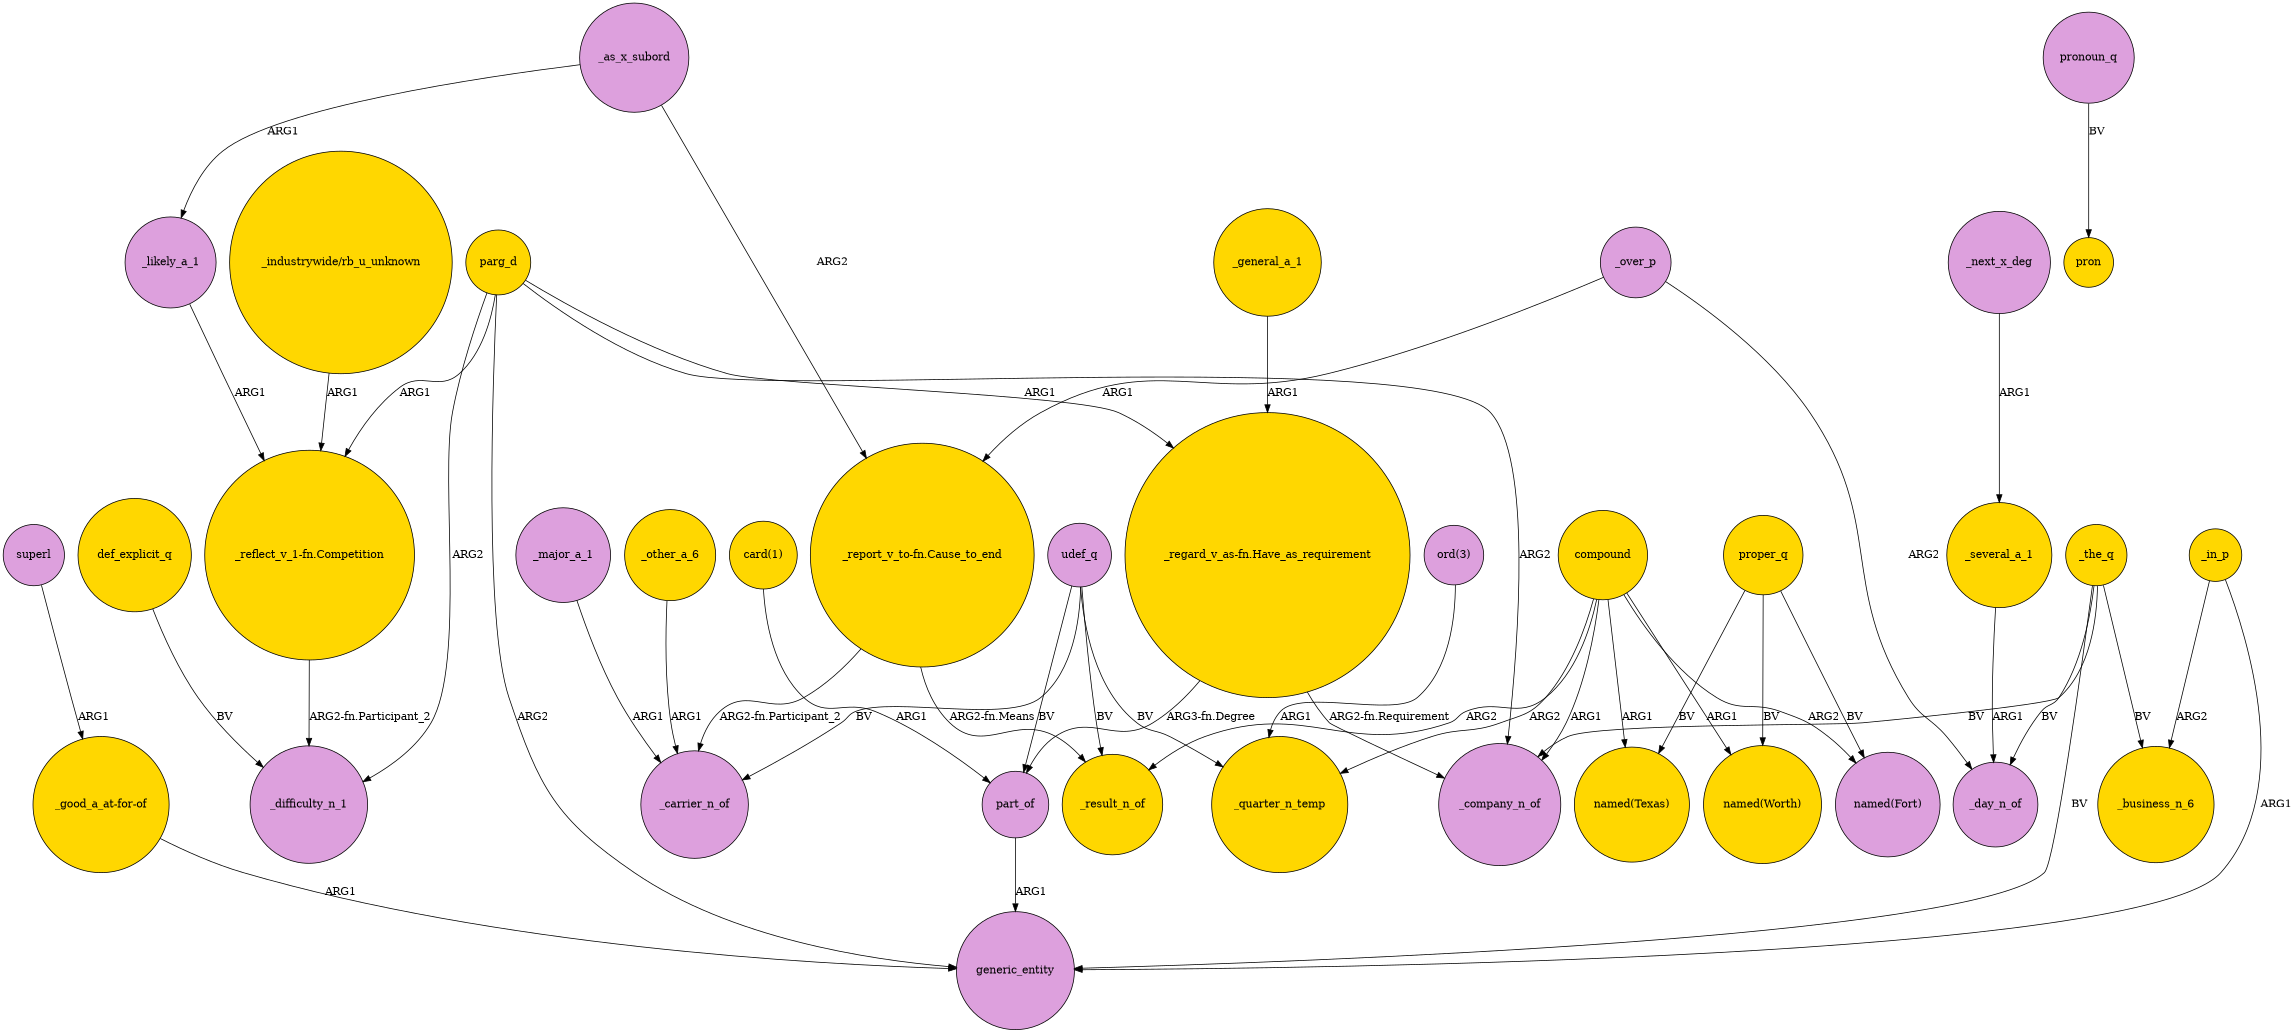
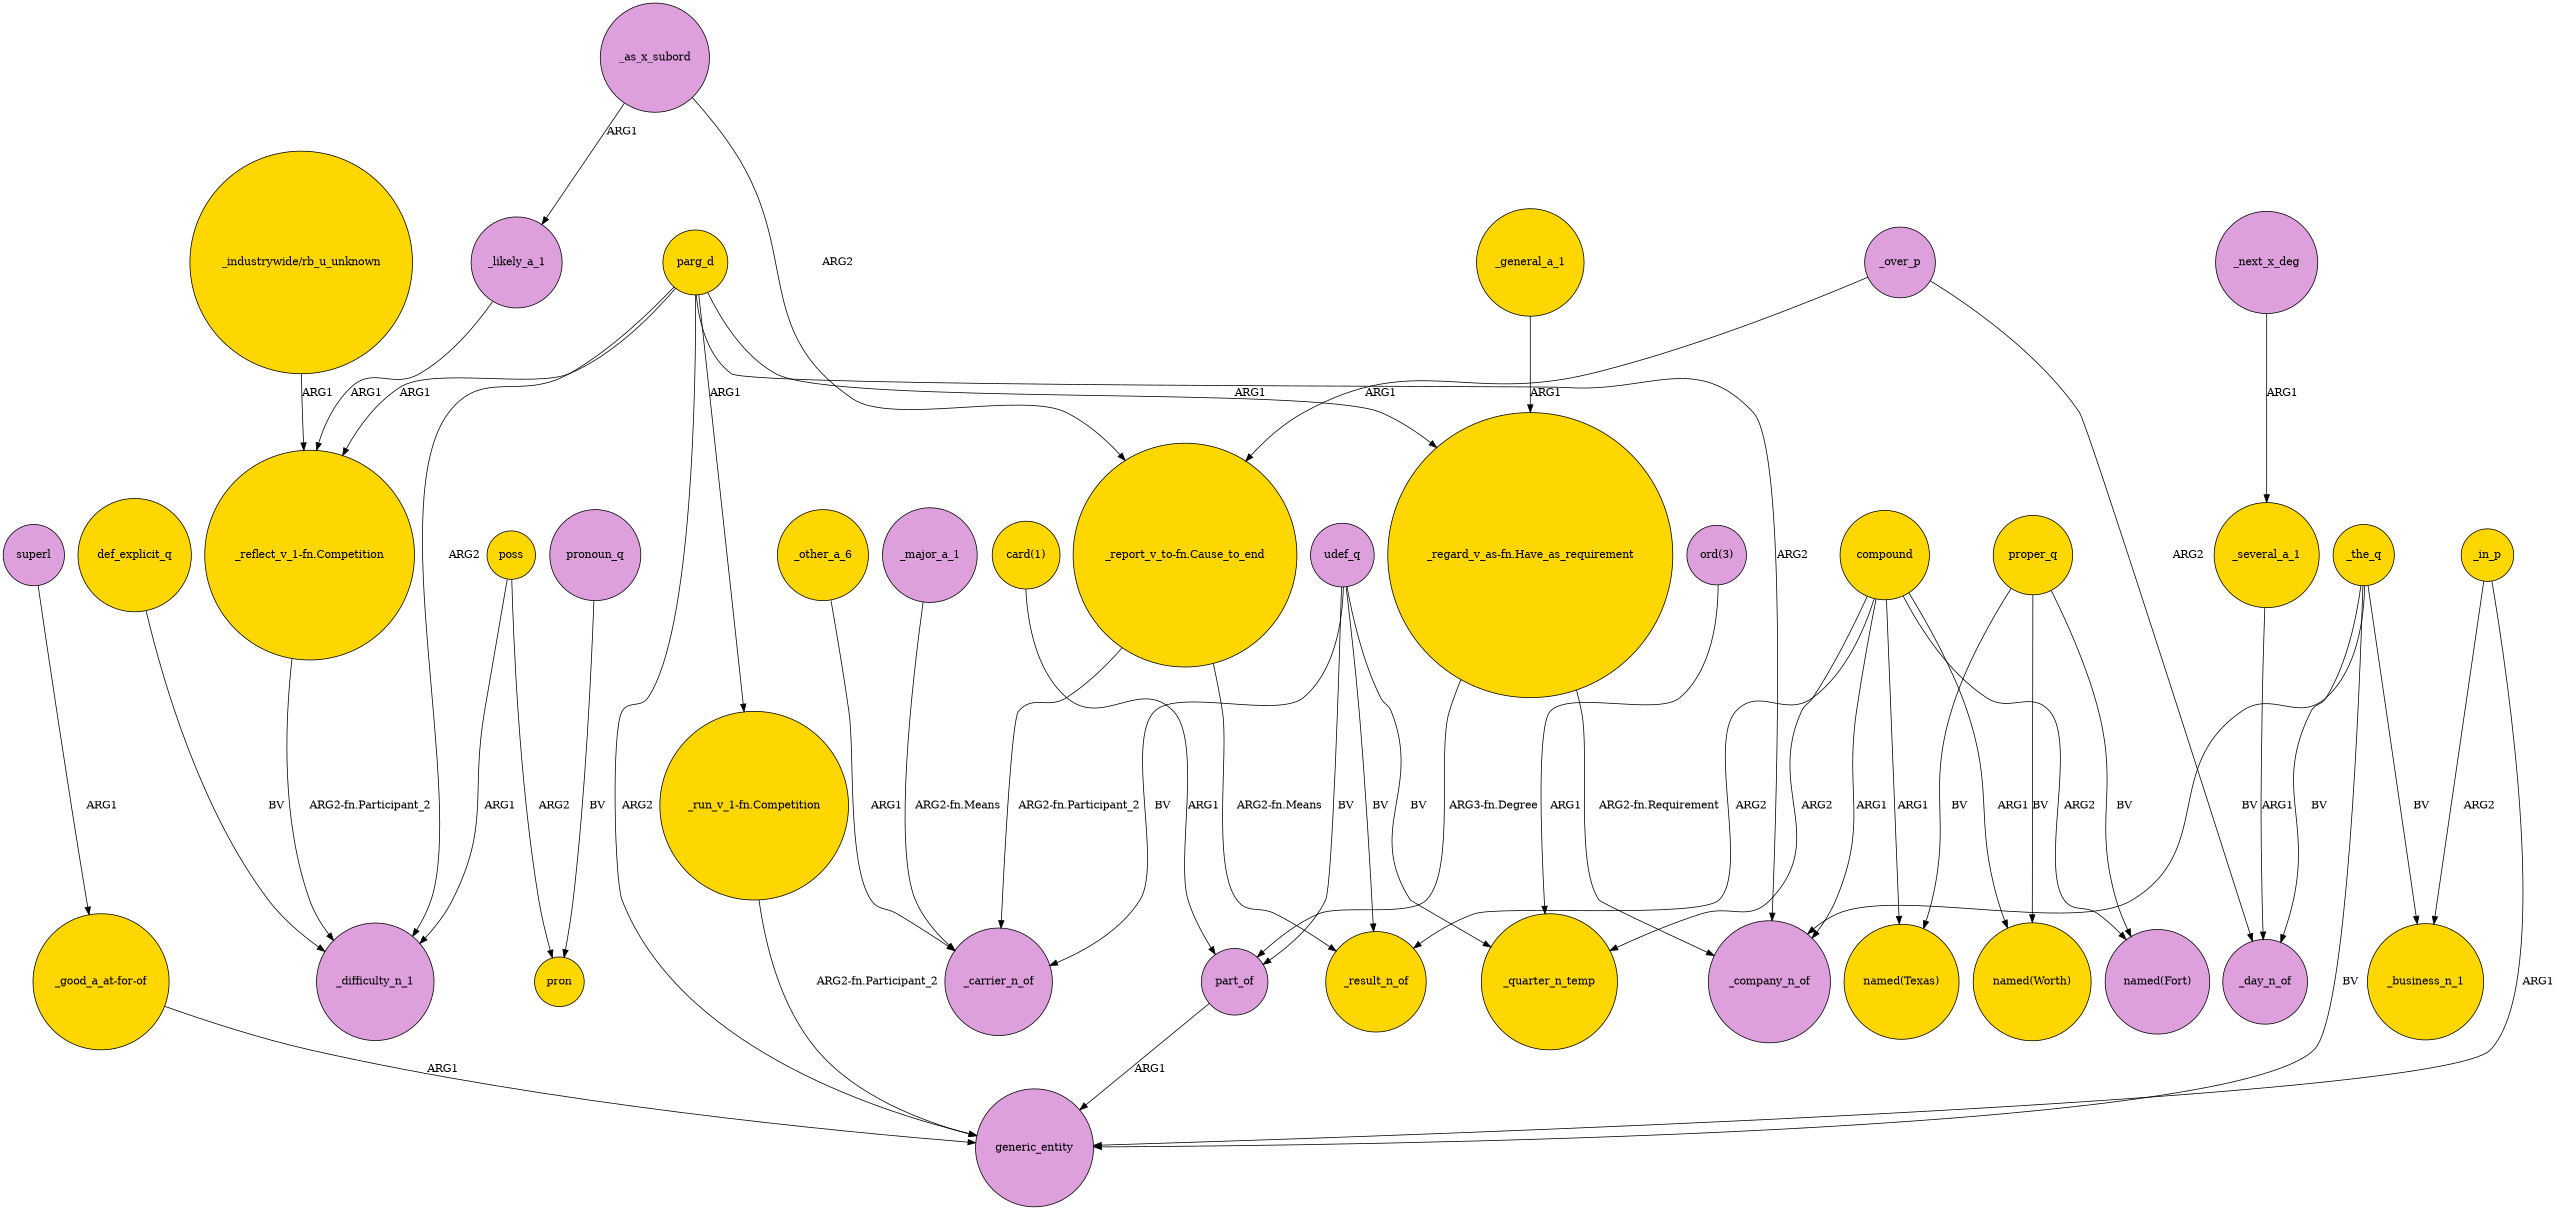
node "poss": added
edge "_major_a_1" -> "_carrier_n_of": label "ARG1" -> "ARG2-fn.Means"
node "_business_n_6": label "_business_n_6" -> "_business_n_1"
node "_run_v_1-fn.Competition": added
